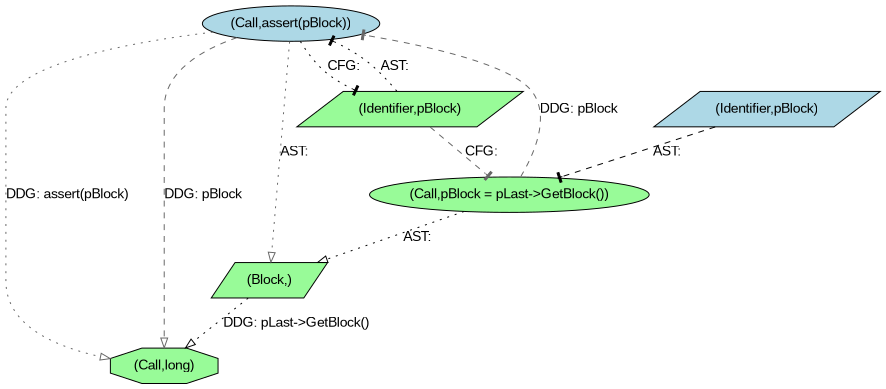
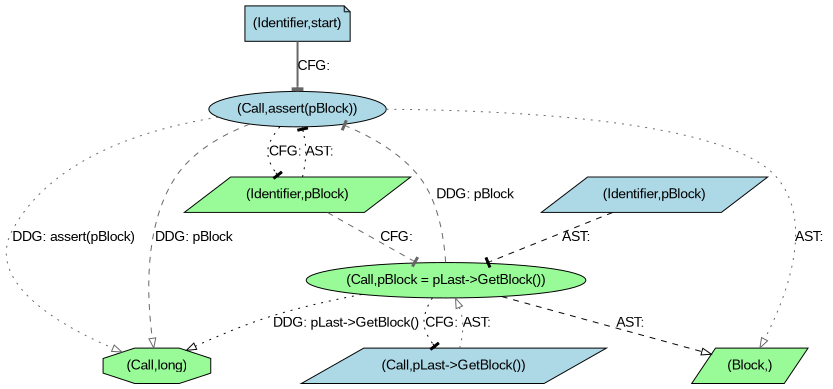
node "(Identifier,start)": added
edge "(Call,pBlock = pLast->GetBlock())" -> "(Block,)": style dotted -> dashed
edge "(Block,)" -> "(Call,long)": now "(Call,pBlock = pLast->GetBlock())" -> "(Call,long)"
node "(Call,pLast->GetBlock())": added
